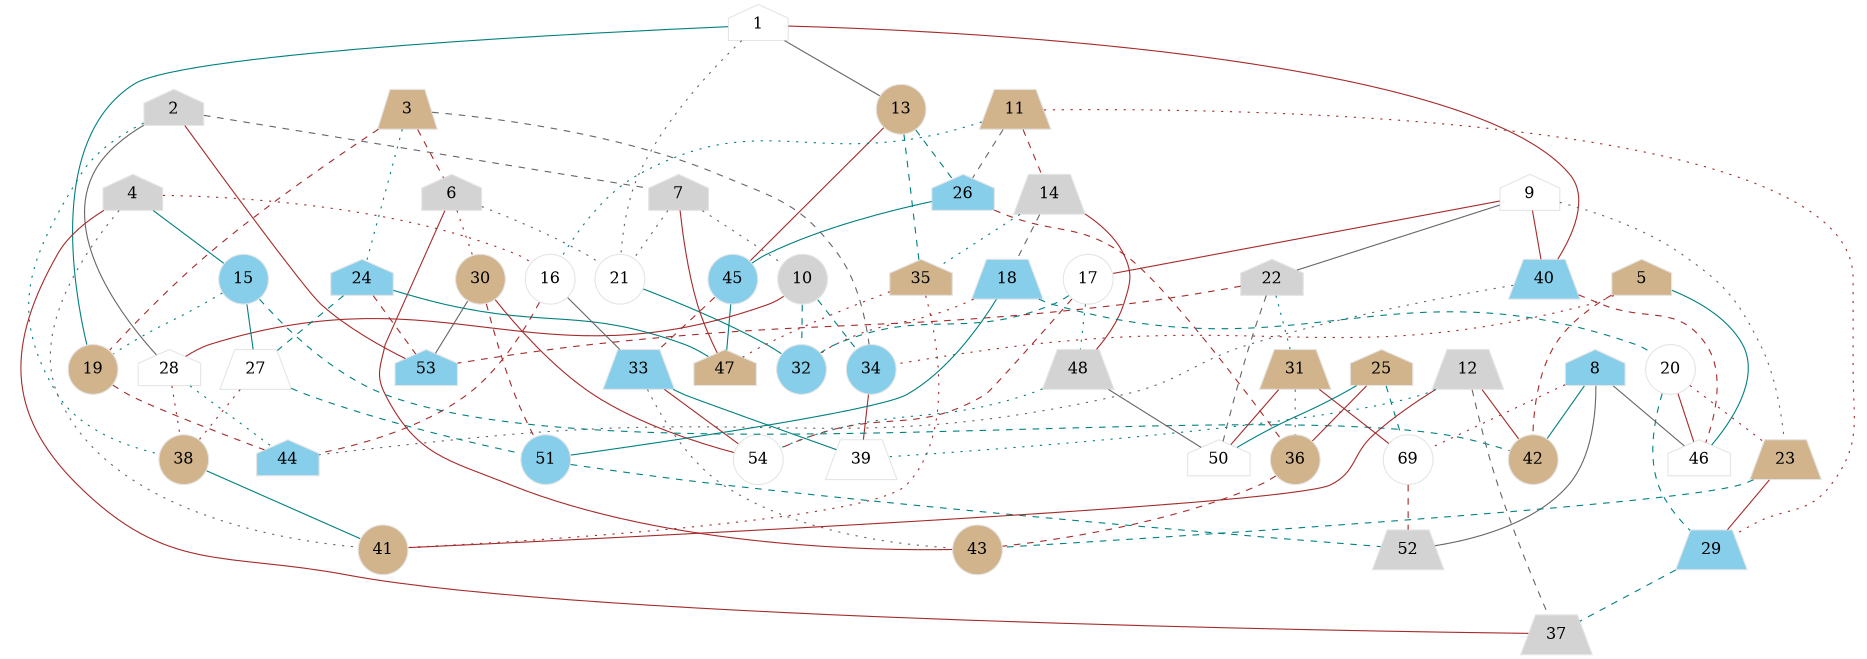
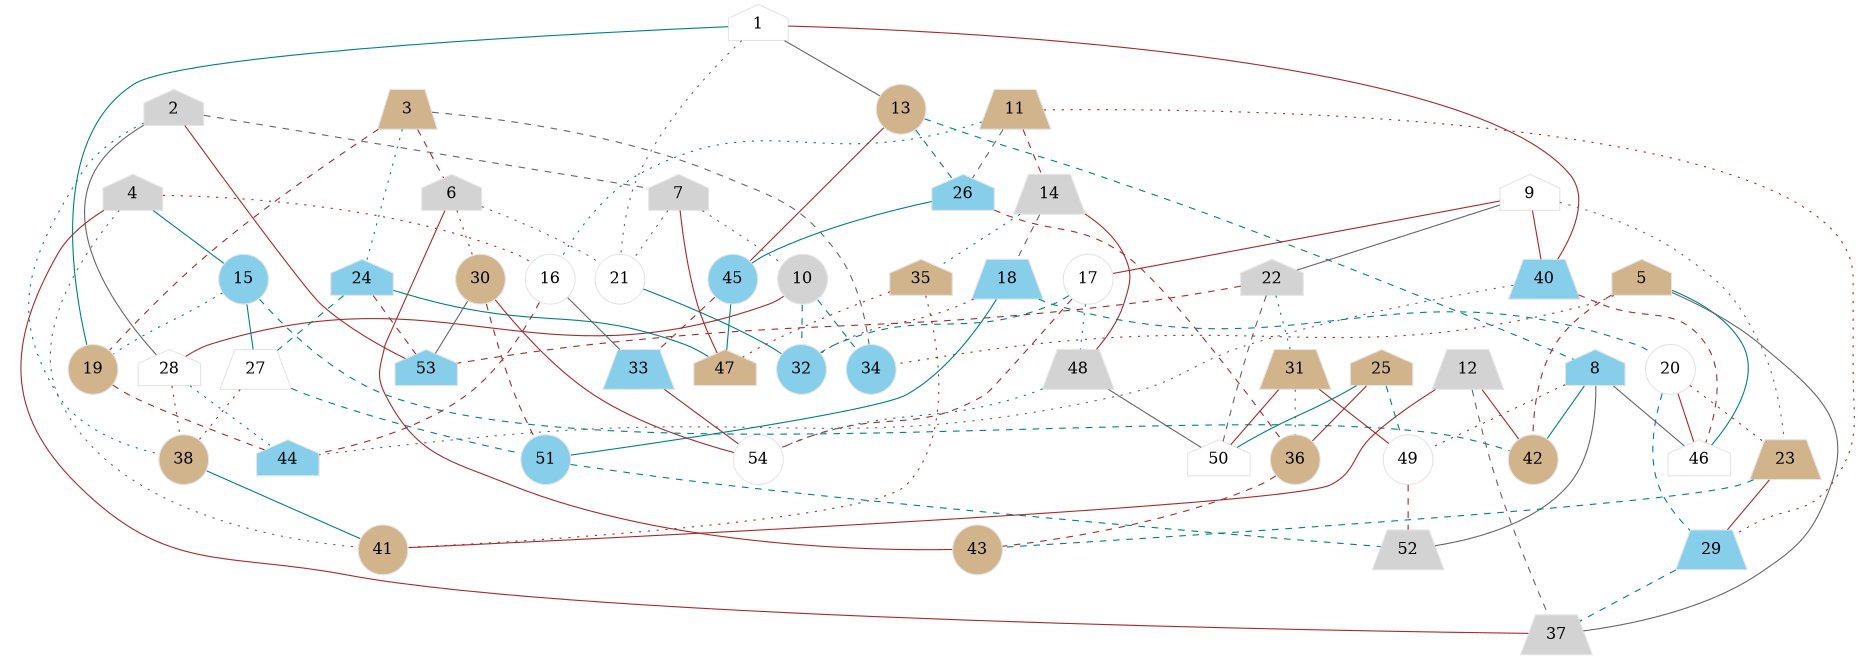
edge "13" -- "35": now "13" -- "8"
node "39": removed
node "69": label "69" -> "49"
edge "33" -- "43": removed
edge "5" -- "37": added
